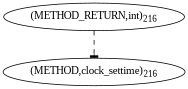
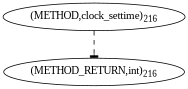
edge "(METHOD_RETURN,int)" -> "(METHOD,clock_settime)": reversed
